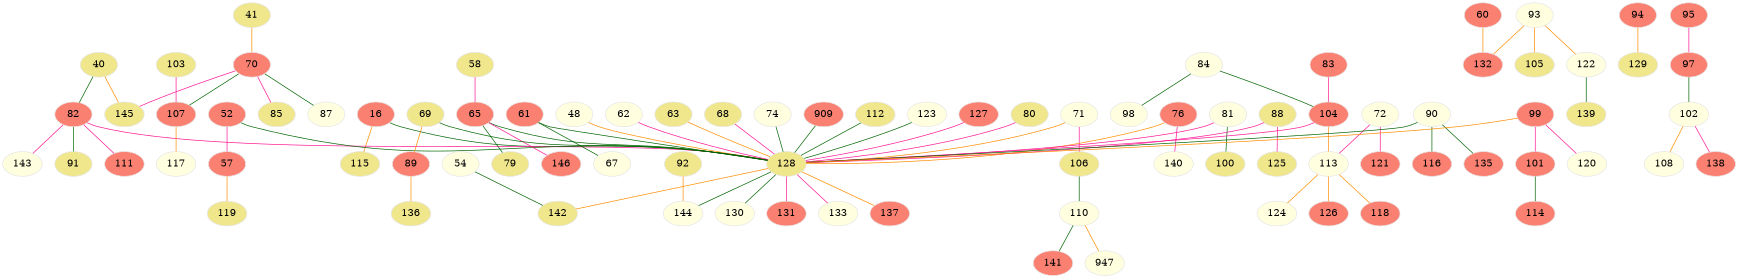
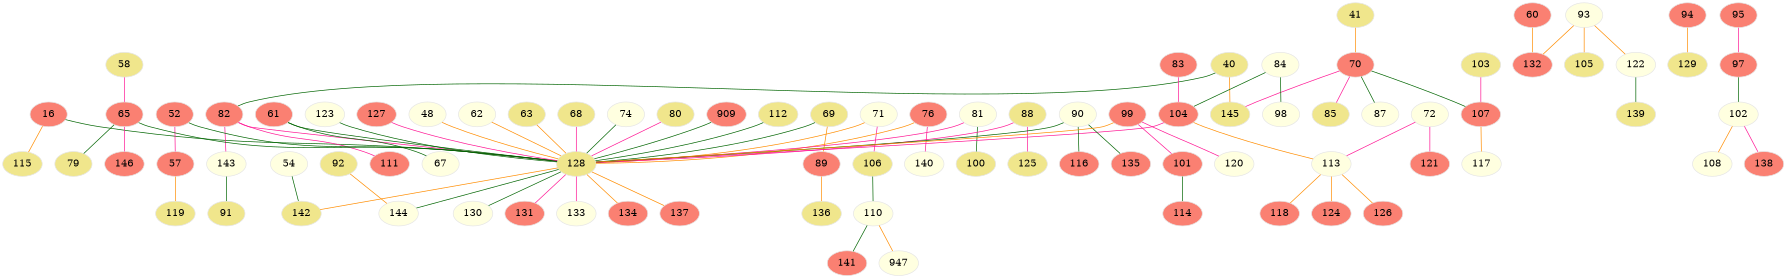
edge "82" -- "91": now "143" -- "91"
edge "62" -- "128": color deeppink -> darkorange
node "134": added
node "124": fillcolor lightyellow -> salmon
